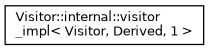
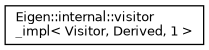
node "Visitor::internal::visitor _impl< Visitor, Derived, 1 >": label "Visitor::internal::visitor _impl< Visitor, Derived, 1 >" -> "Eigen::internal::visitor _impl< Visitor, Derived, 1 >"
